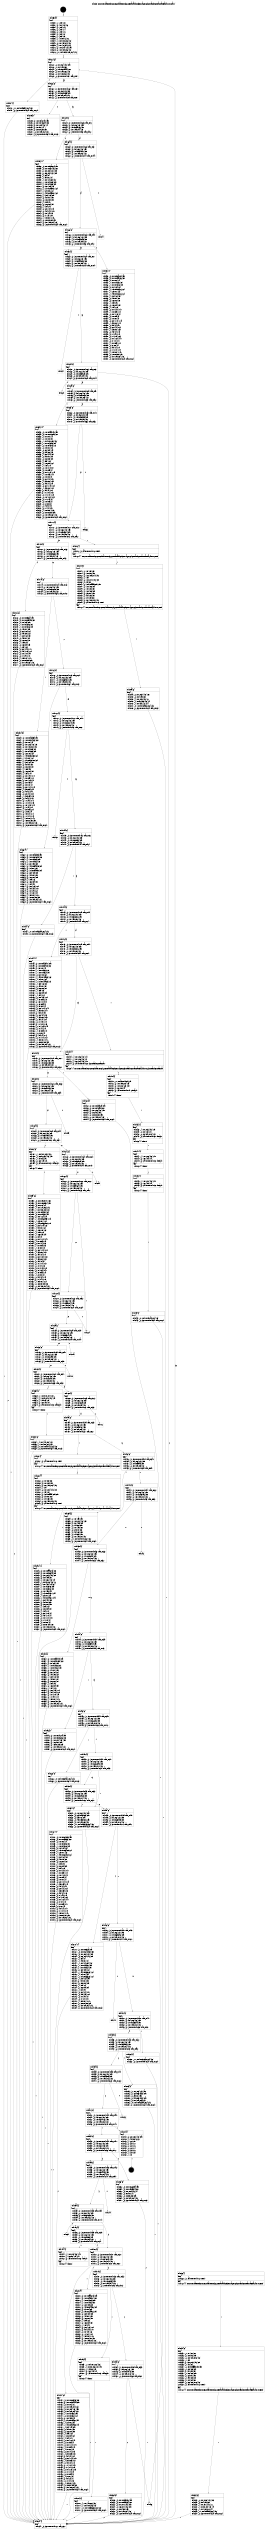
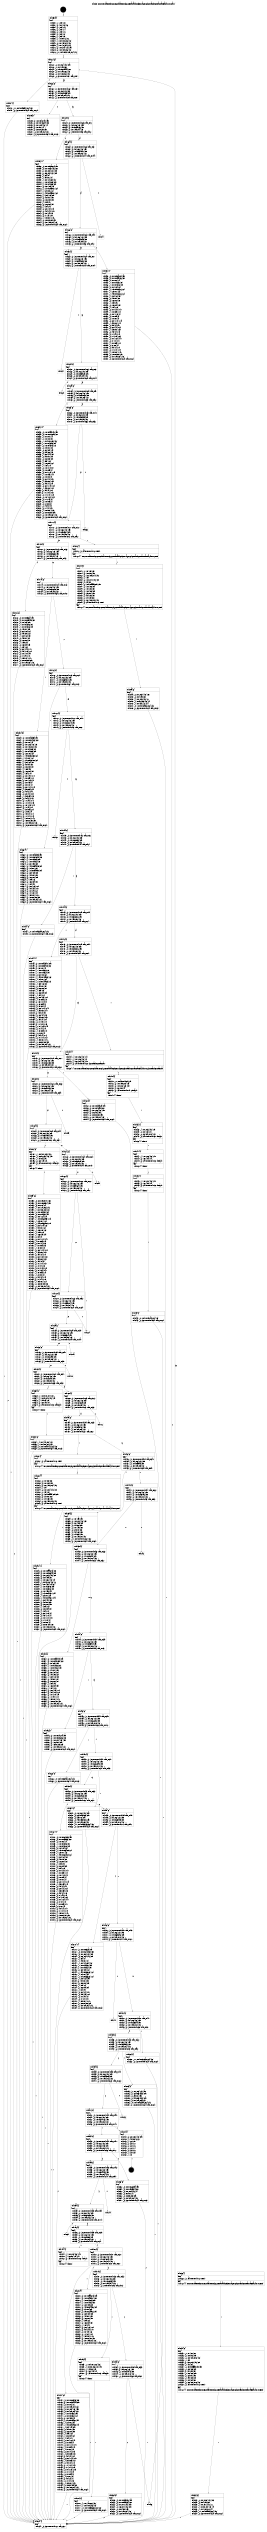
edge "0x4016be [28]" -> "0x40284d [5]": now "0x401f53 [147]" -> "0x40284d [5]"
edge "0x4019ce [28]" -> "0x40231b [34]": now "0x4019ce [28]" -> "0x401c87 [147]"
edge "0x401aca [28]" -> "0x401b02 [28]": now "0x401aca [28]" -> "0x401ae6 [28]"
